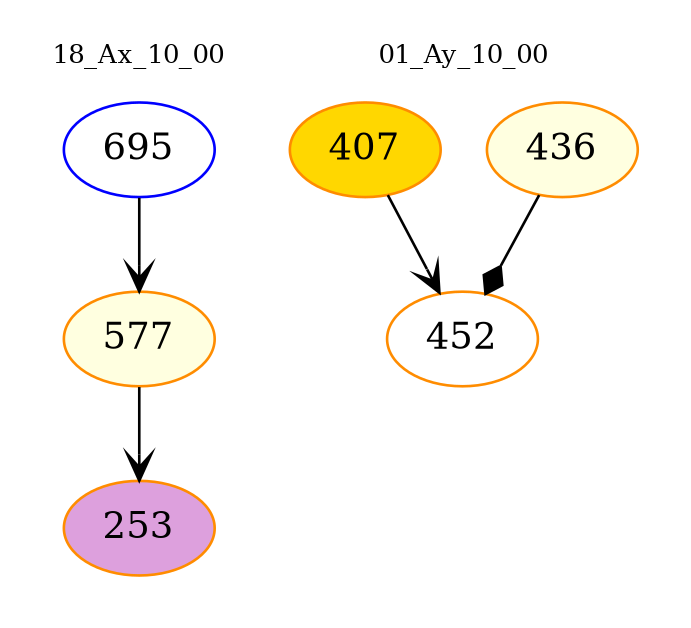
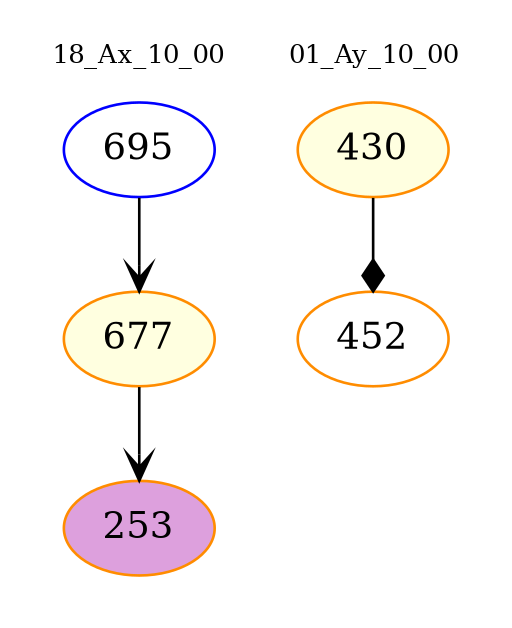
node "407": removed
node "436": label "436" -> "430"
node "577": label "577" -> "677"
